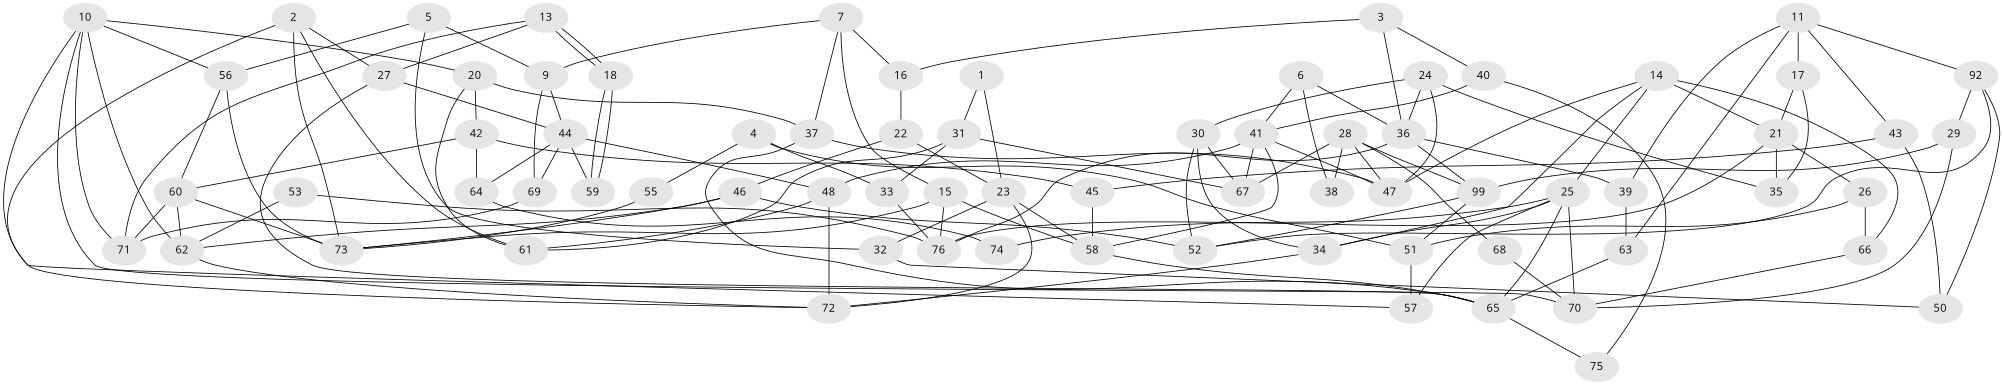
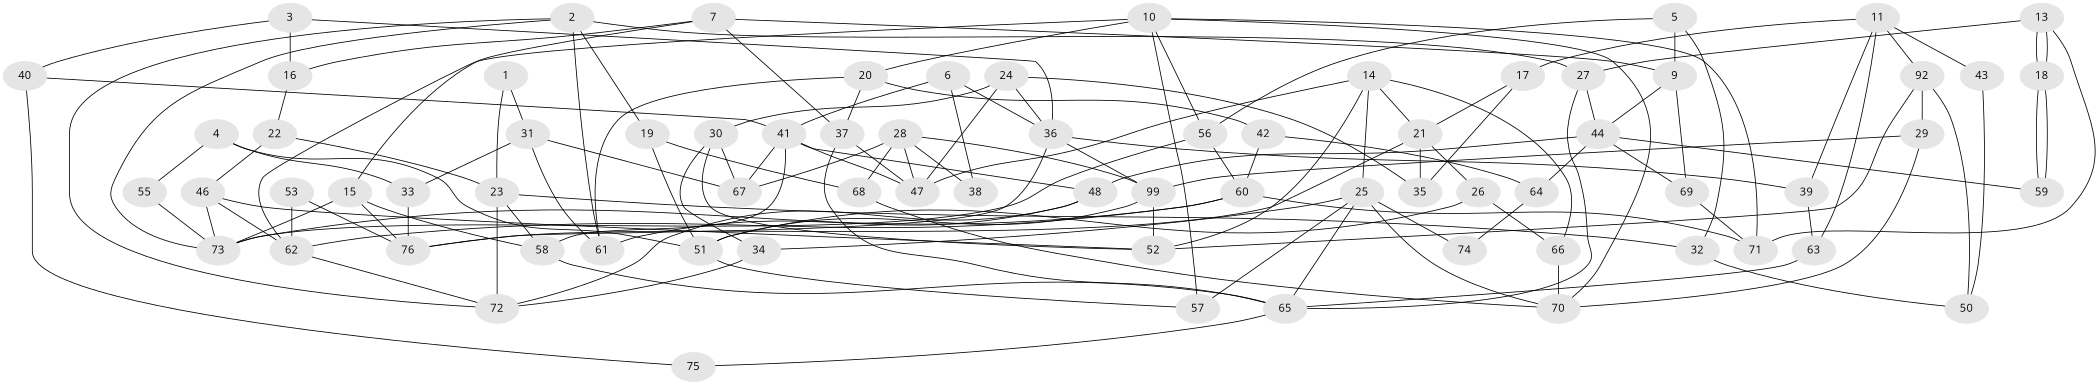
node "19": added
node "45": removed
edge "14" -- "34": now "14" -- "52"
